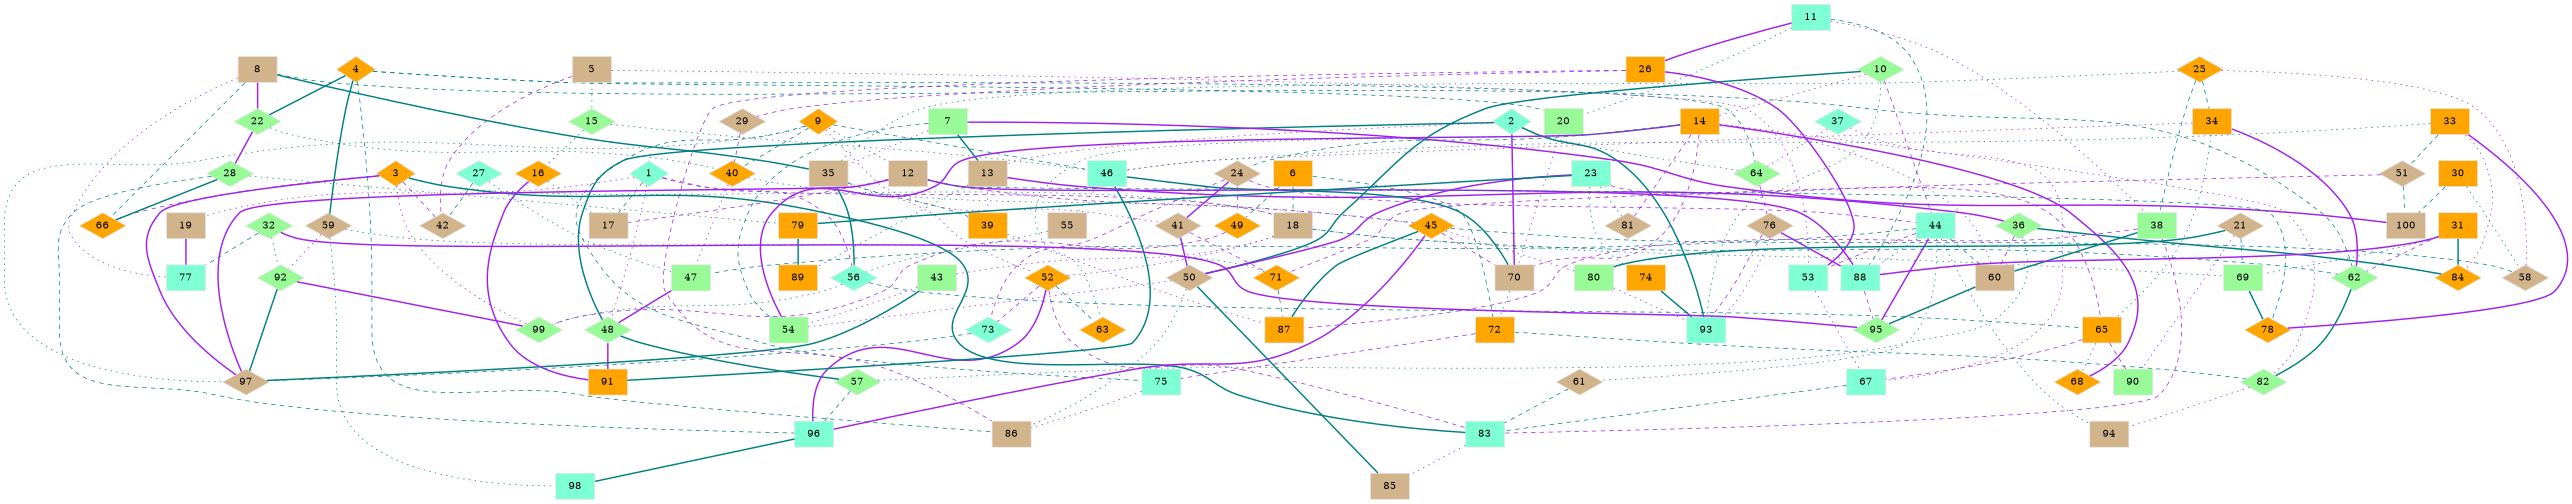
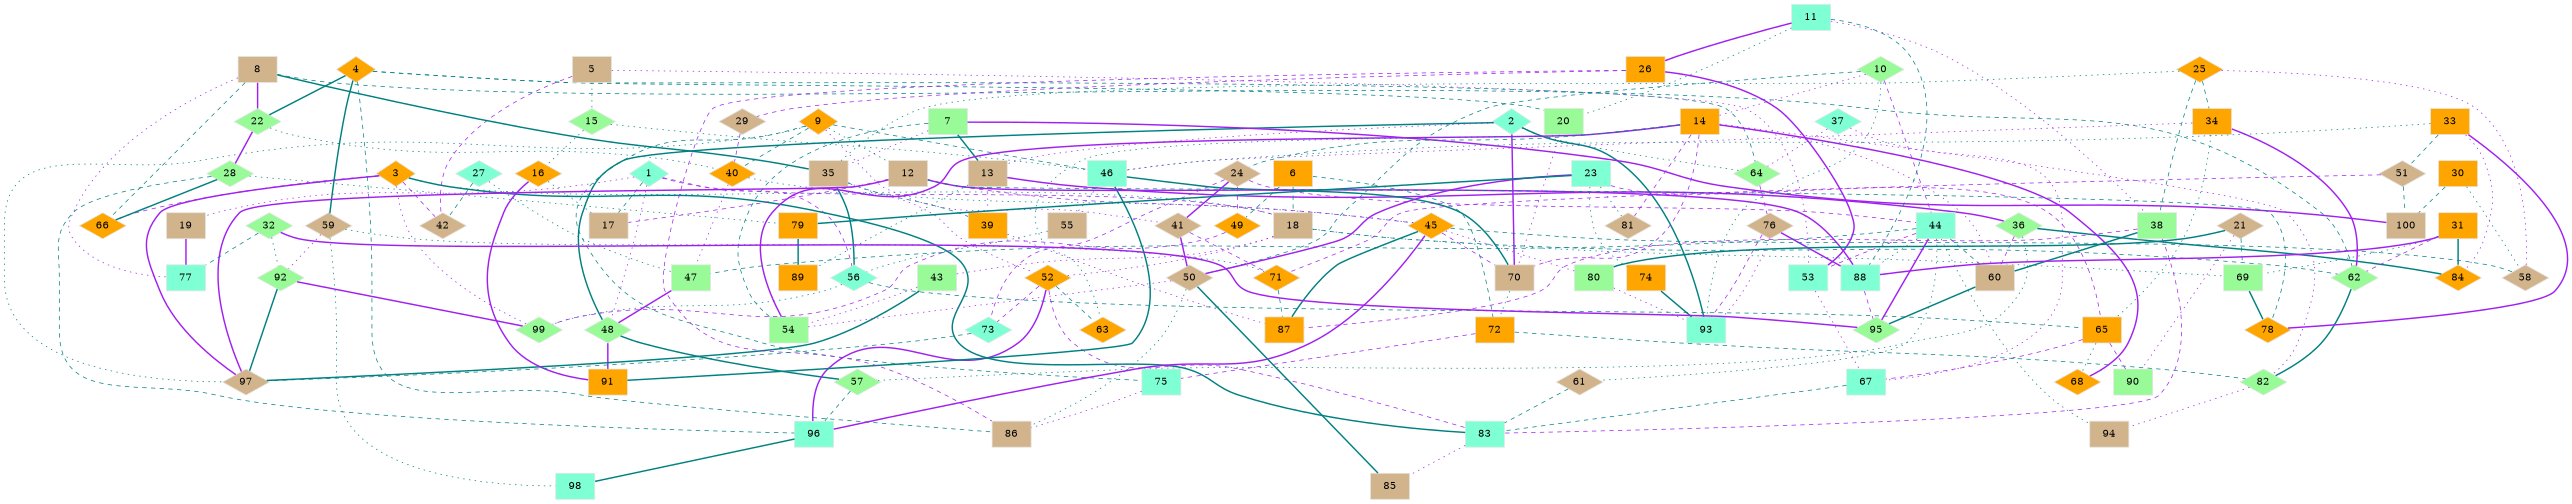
edge "10" -- "50": style bold -> dashed
